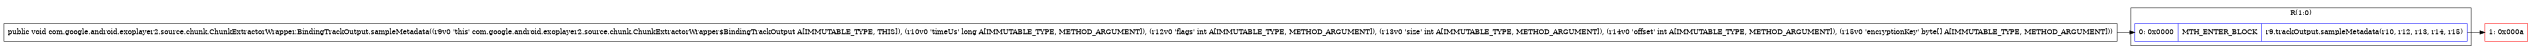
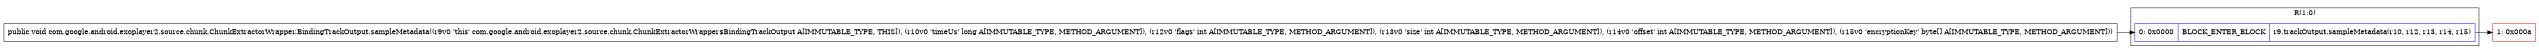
node "0: 0x0000": text "MTH_ENTER_BLOCK" -> "BLOCK_ENTER_BLOCK"
